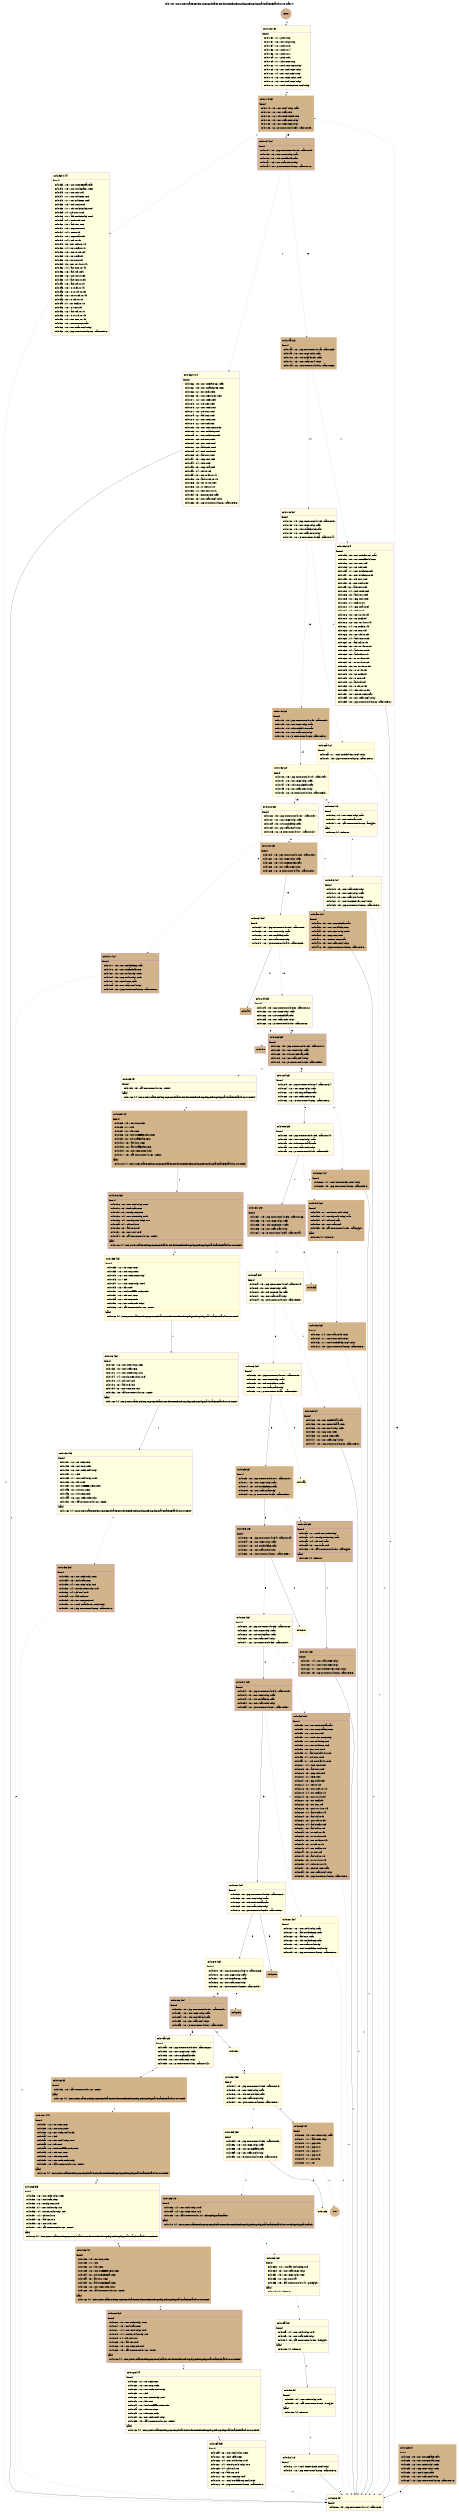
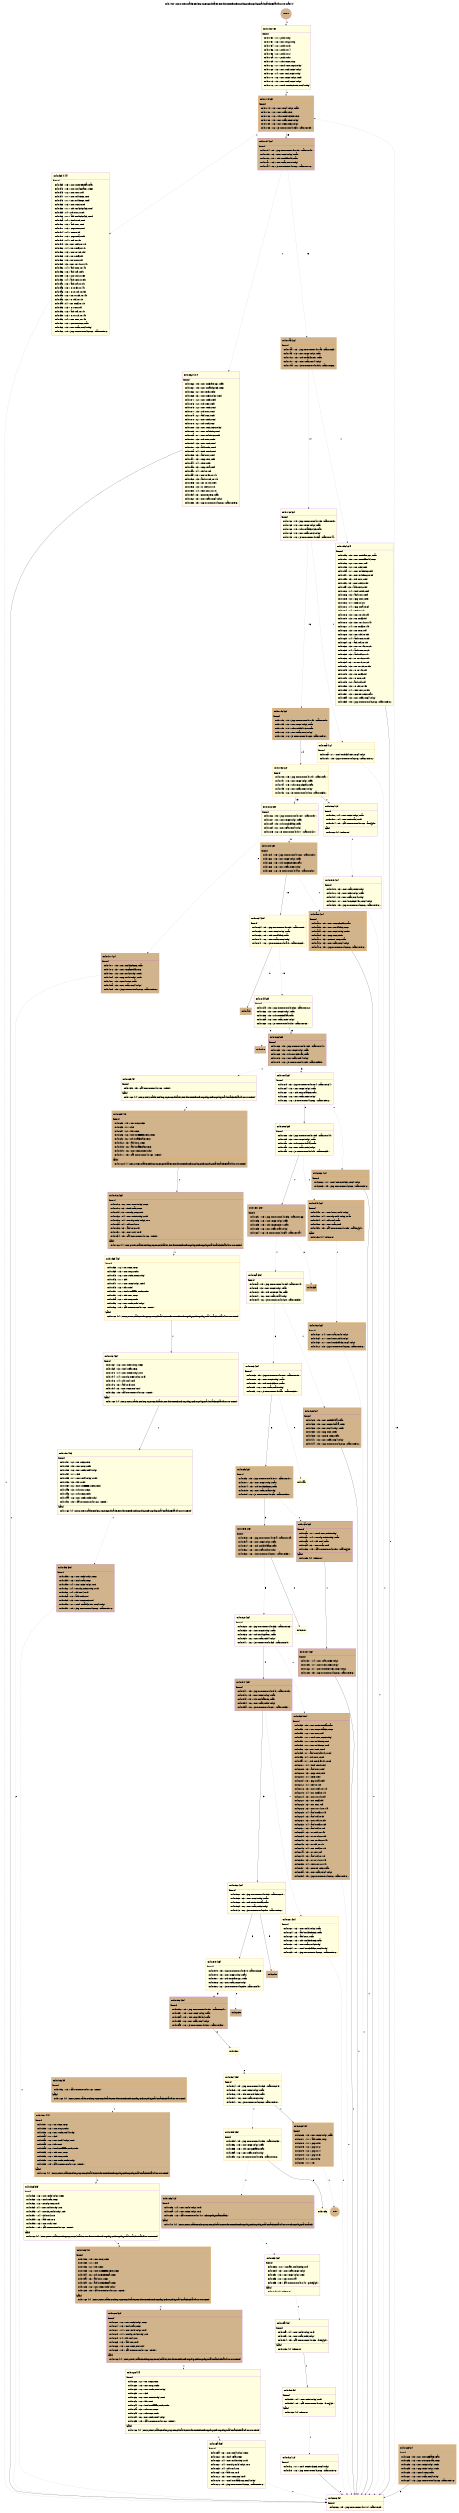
node "Entry": label "Entry" -> "Users"
edge "0x401802 [25]" -> "0x401a00 [27]": now "0x40181b [25]" -> "0x401a00 [27]"
node "0x4019ab [25]": removed
